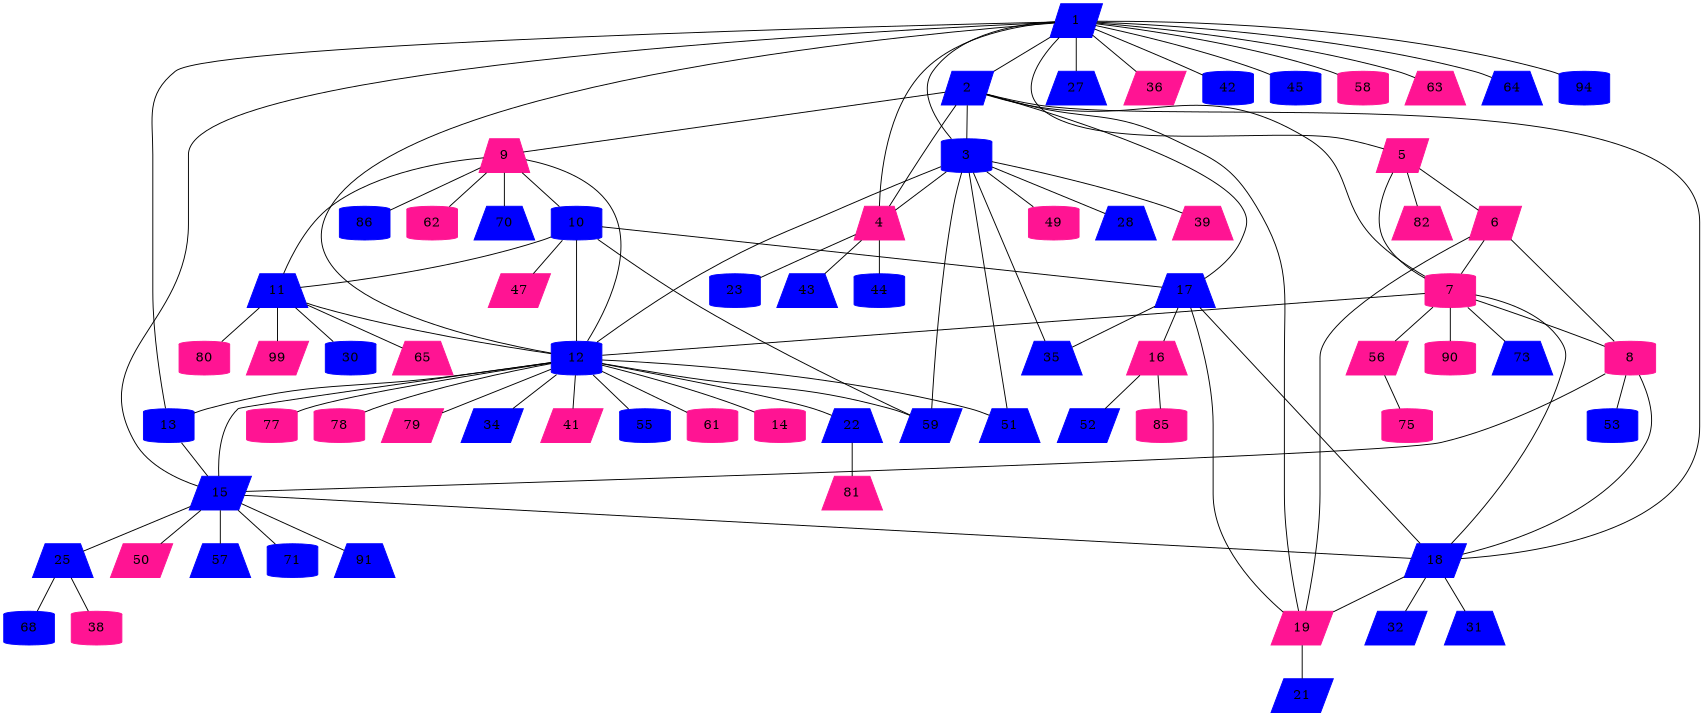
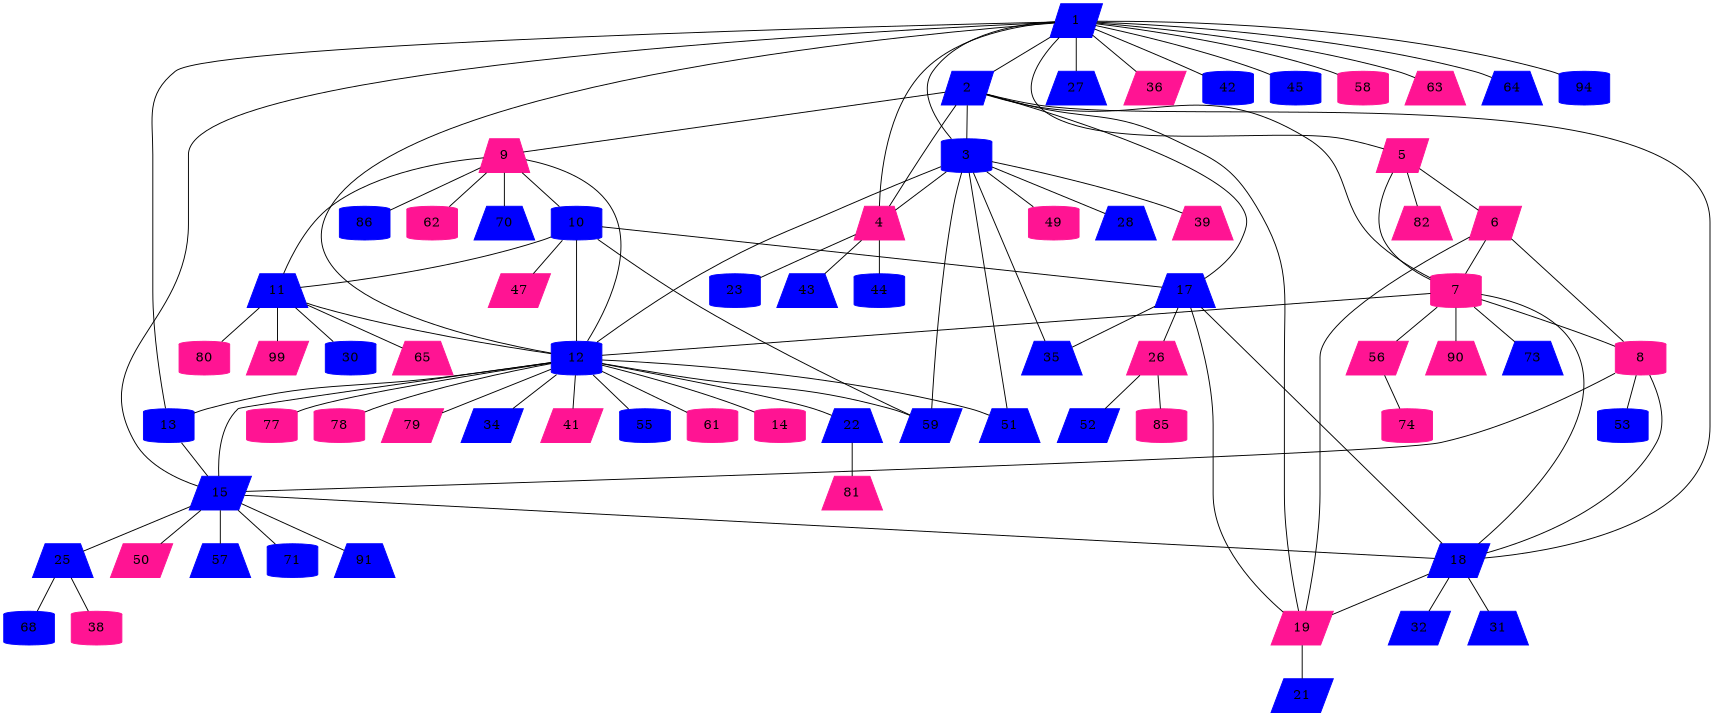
node "16": label "16" -> "26"
node "90": shape cylinder -> trapezium
node "75": label "75" -> "74"
